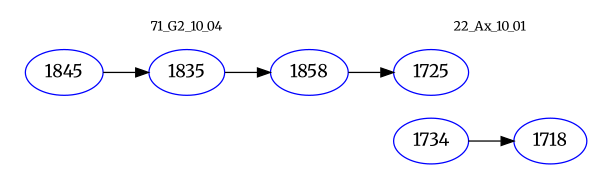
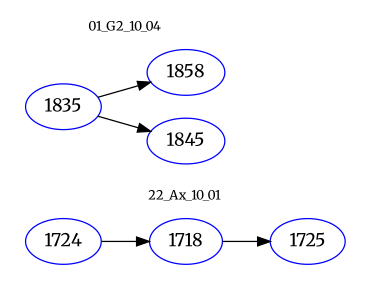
cluster "71_G2_10_04": label "71_G2_10_04" -> "01_G2_10_04"
edge "1845" -> "1835": reversed
edge "1858" -> "1725": now "1718" -> "1725"
node "1734": label "1734" -> "1724"
